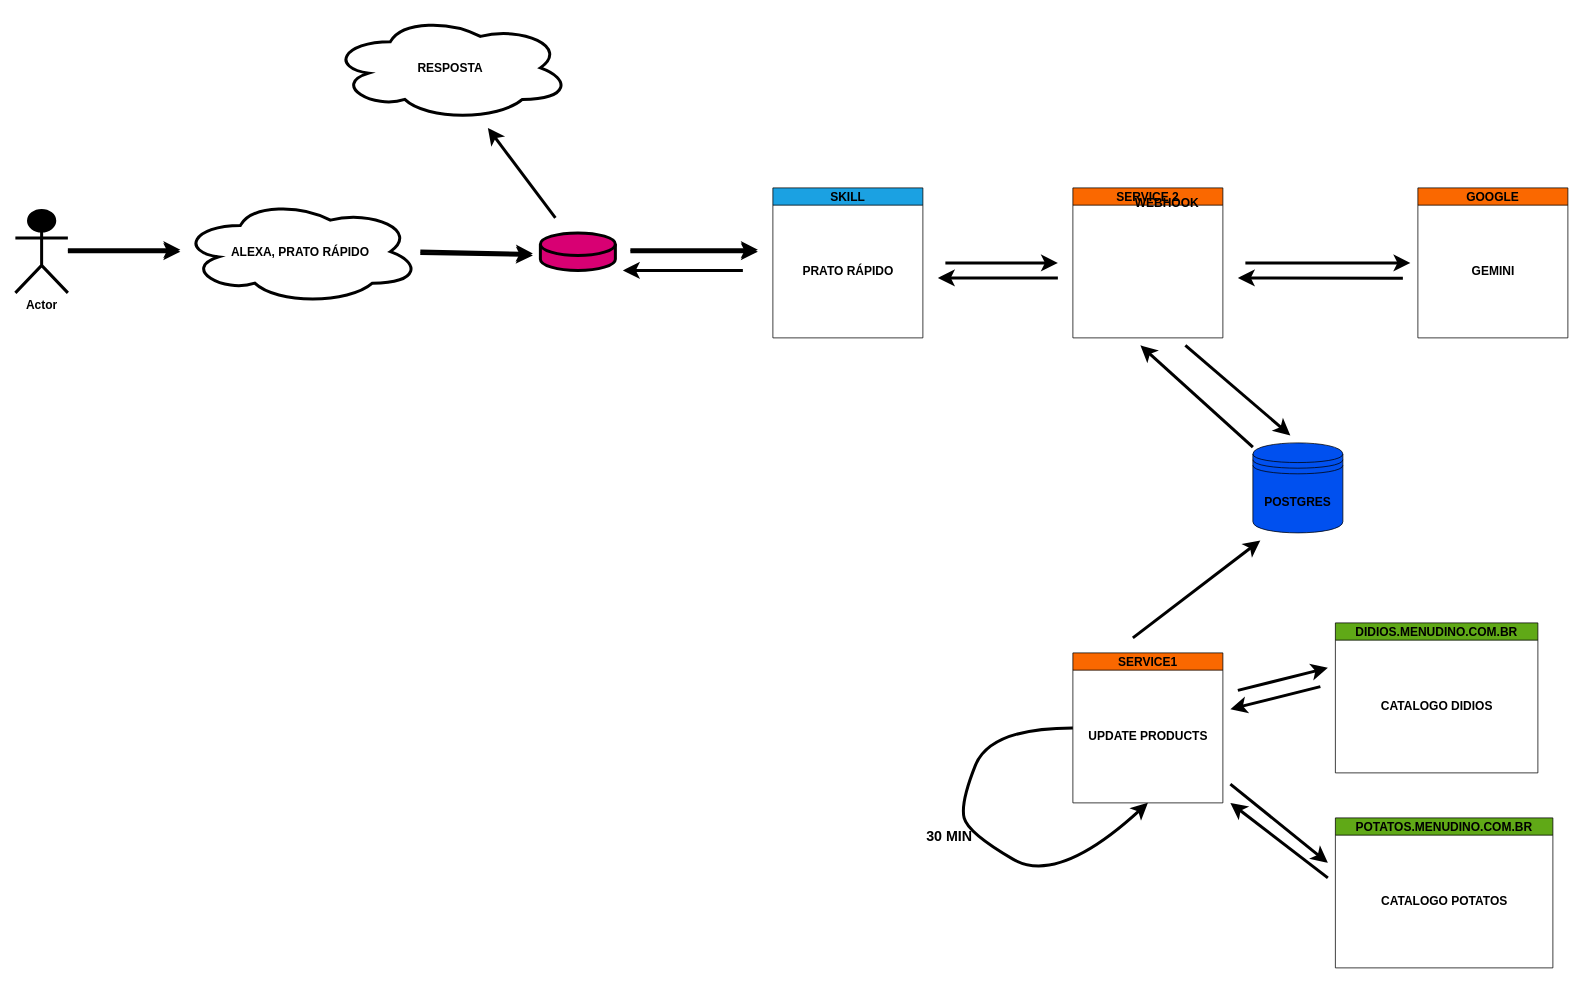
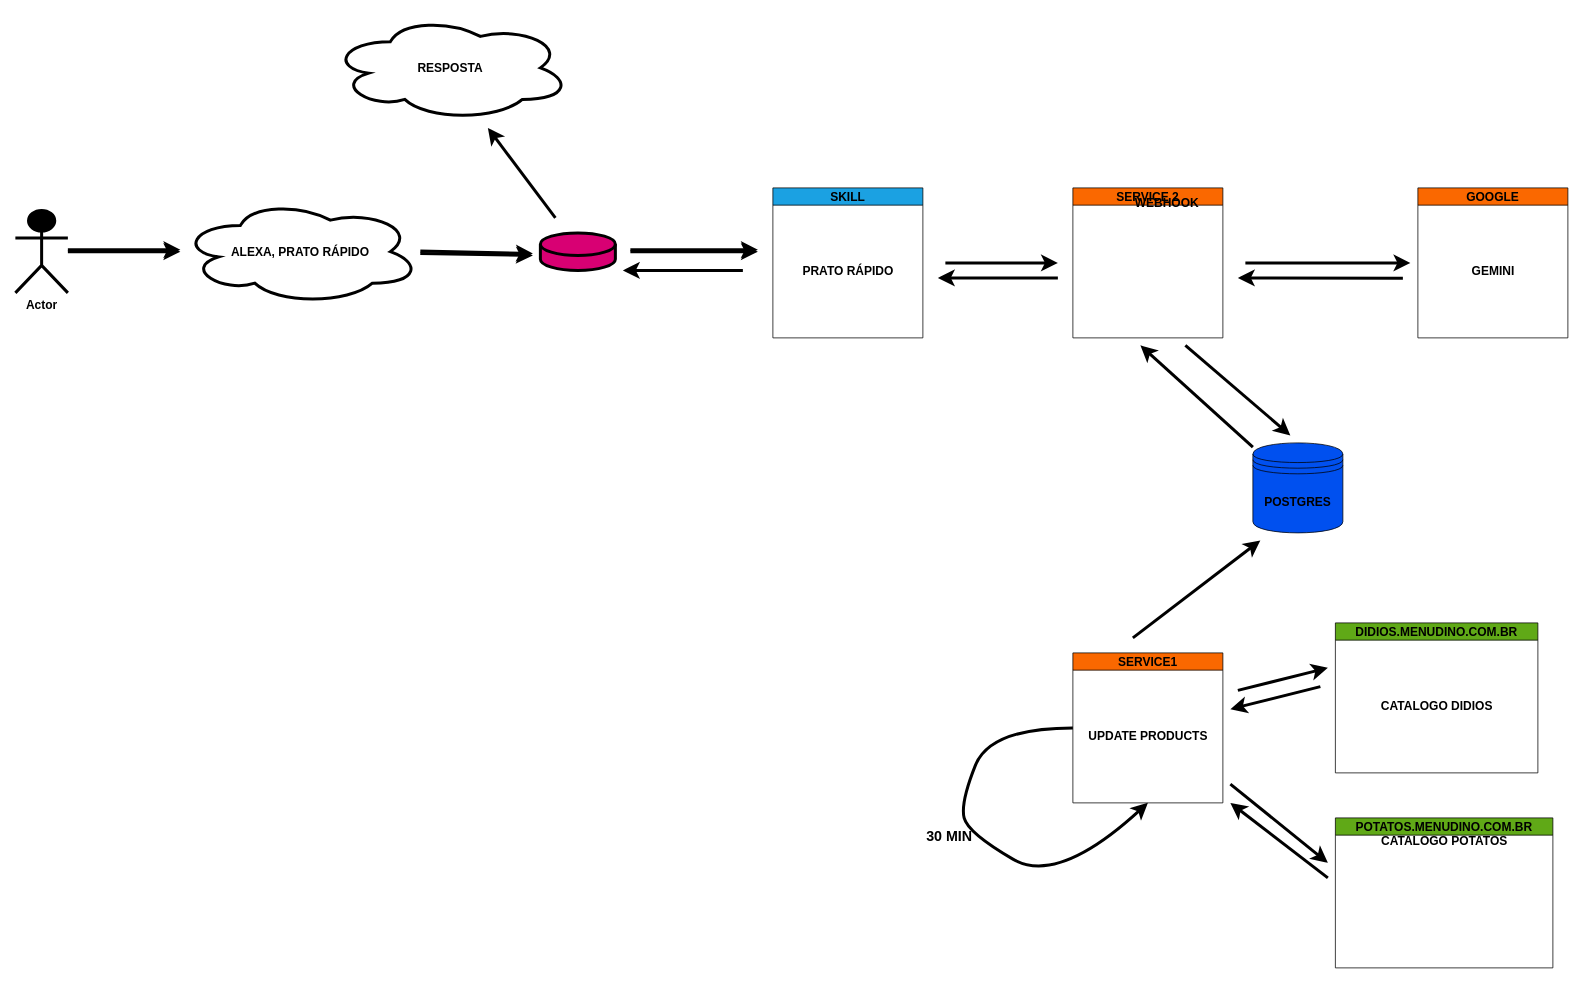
node "CATALOGO POTATOS": moved (1444, 900) -> (1444, 840)
